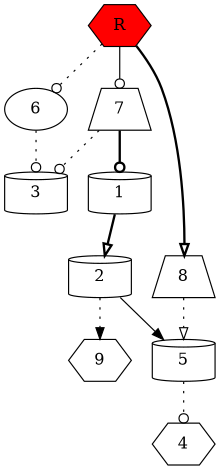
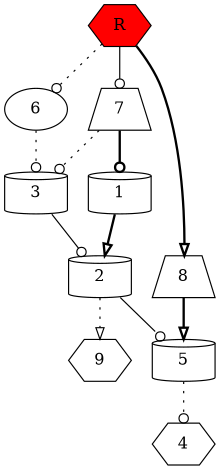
edge "3" -> "2": added
edge "2" -> "9": arrowhead normal -> onormal
edge "8" -> "5": style dotted -> bold
edge "2" -> "5": arrowhead normal -> odot
